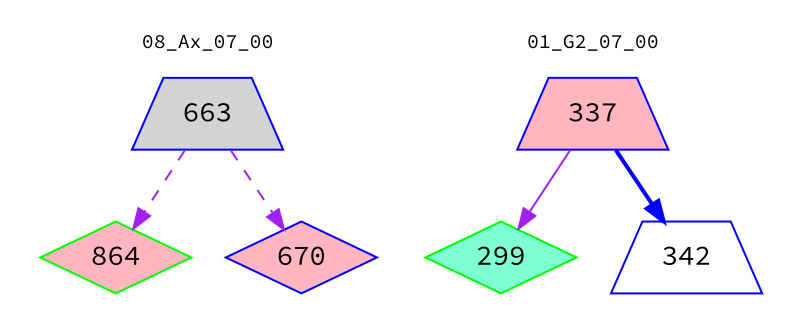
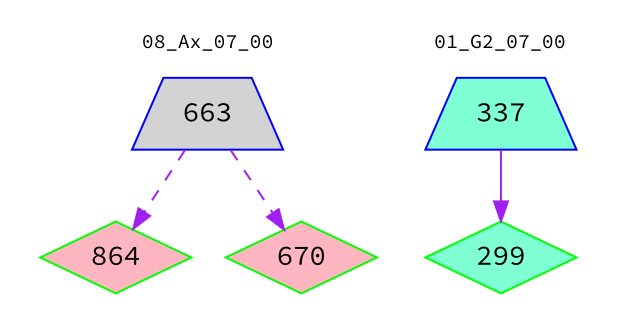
node "337": fillcolor lightpink -> aquamarine
node "670": color blue -> green
node "342": removed
